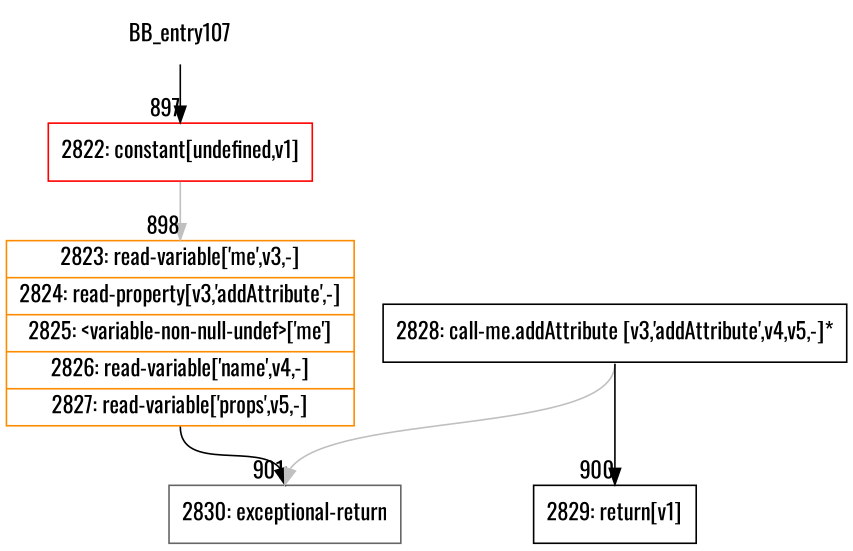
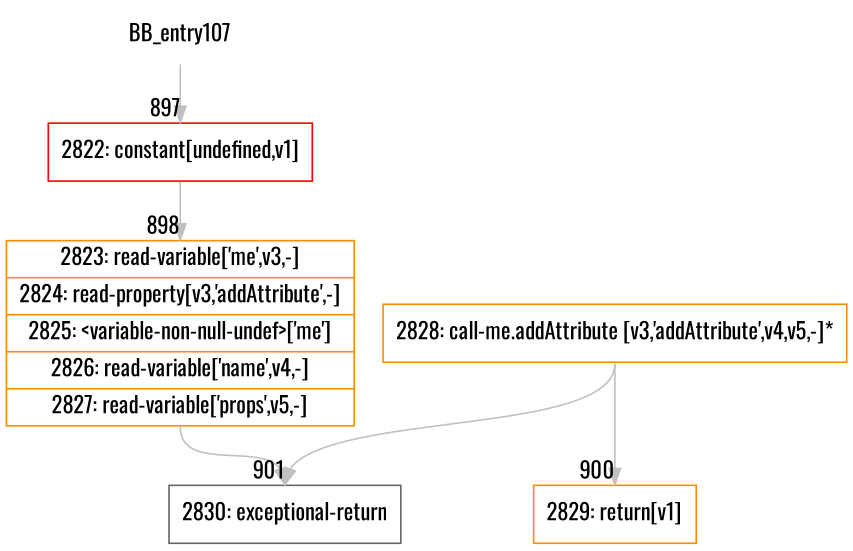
edge "BB_entry107" -> "2822: constant[undefined,v1]": color black -> gray
node "2828: call-me.addAttribute [v3,'addAttribute',v4,v5,-]*": color black -> darkorange
edge "2828: call-me.addAttribute [v3,'addAttribute',v4,v5,-]*" -> "2829: return[v1]": color black -> gray
edge "2823: read-variable['me',v3,-]" -> "2830: exceptional-return": color black -> gray
node "2829: return[v1]": color black -> darkorange
